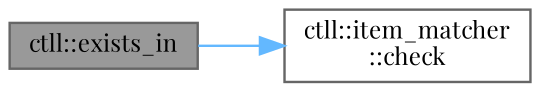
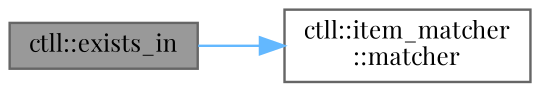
node "ctll::item_matcher ::check": label "ctll::item_matcher ::check" -> "ctll::item_matcher ::matcher"
